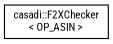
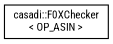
node "casadi::F2XChecker < OP_ASIN >": label "casadi::F2XChecker < OP_ASIN >" -> "casadi::F0XChecker < OP_ASIN >"
